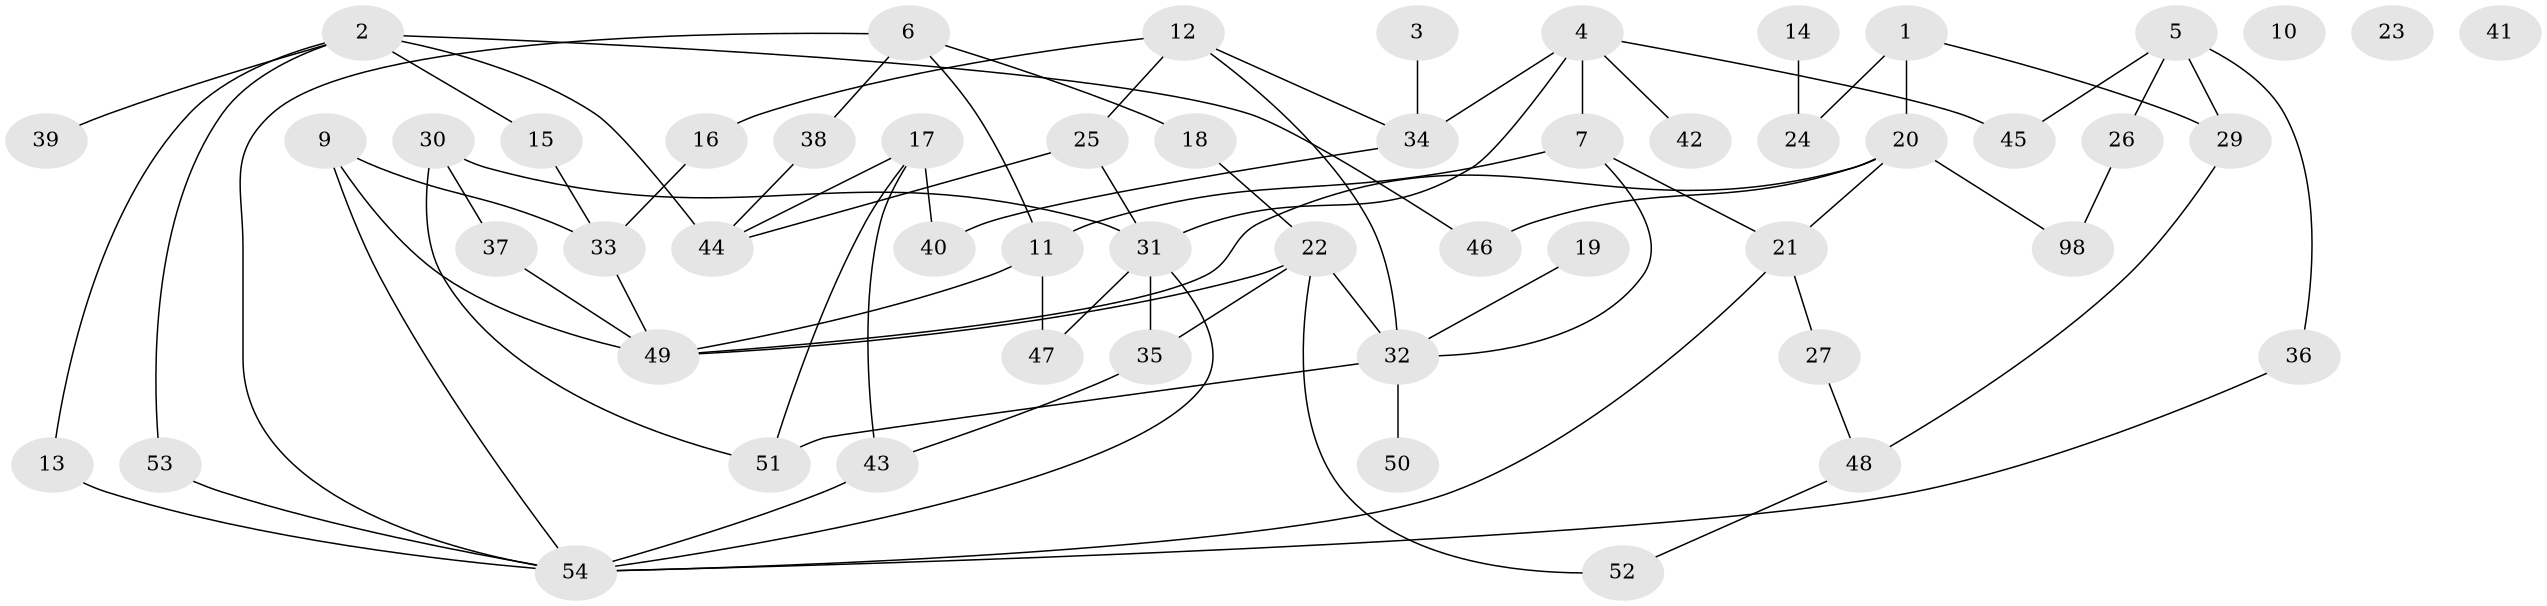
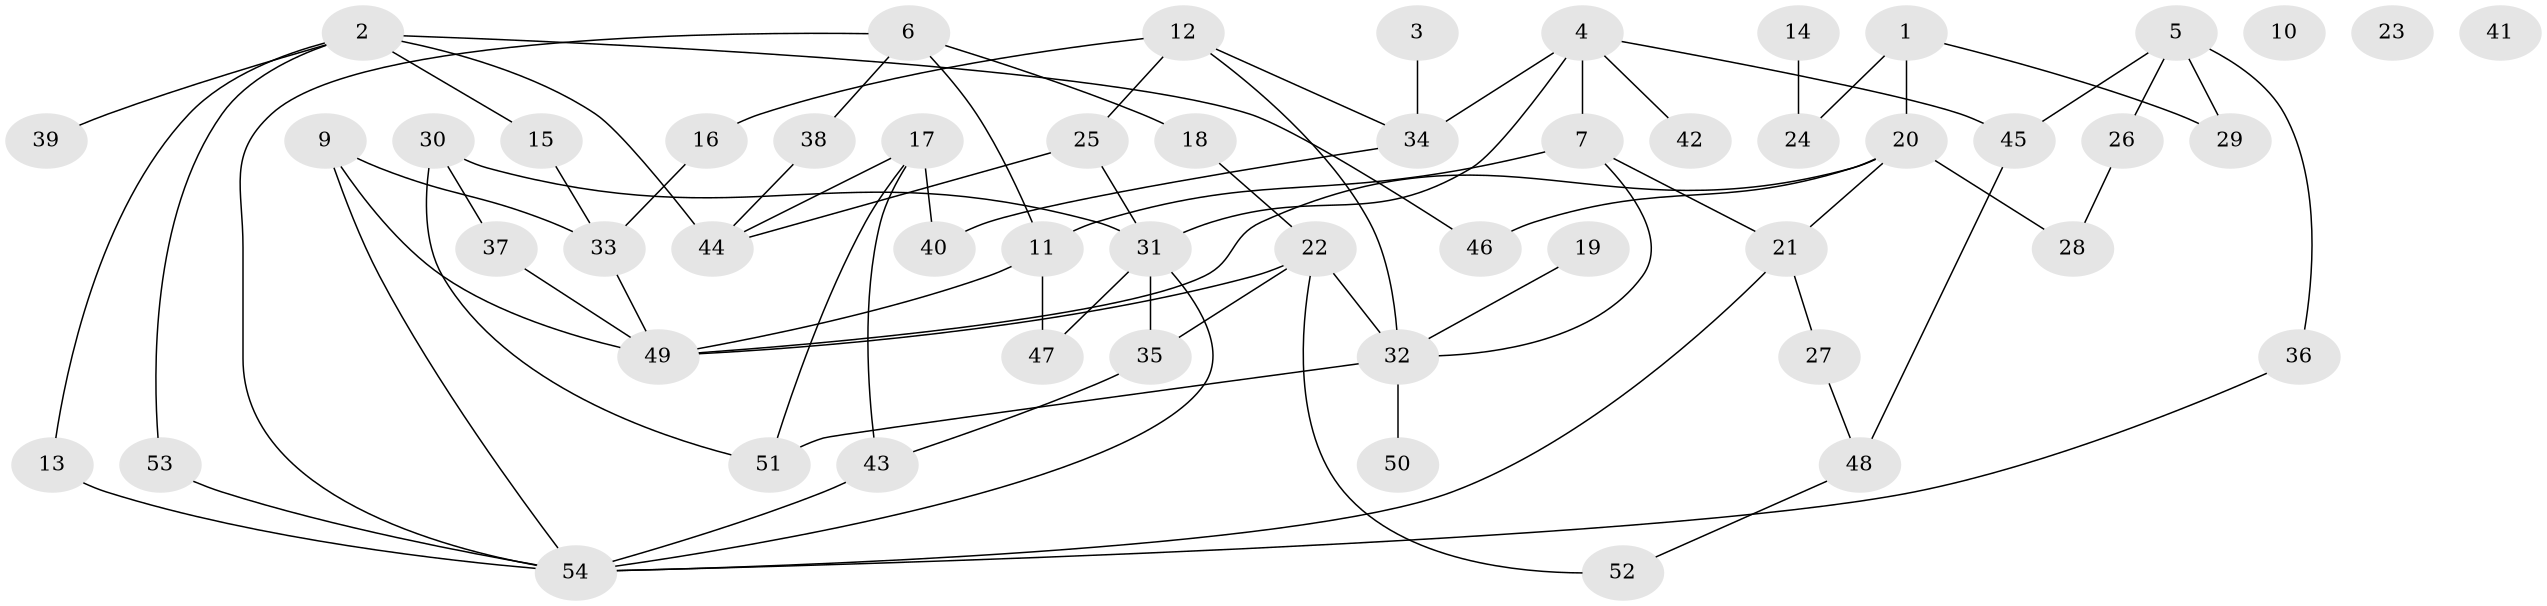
node "98": label "98" -> "28"
edge "29" -- "48": now "45" -- "48"
